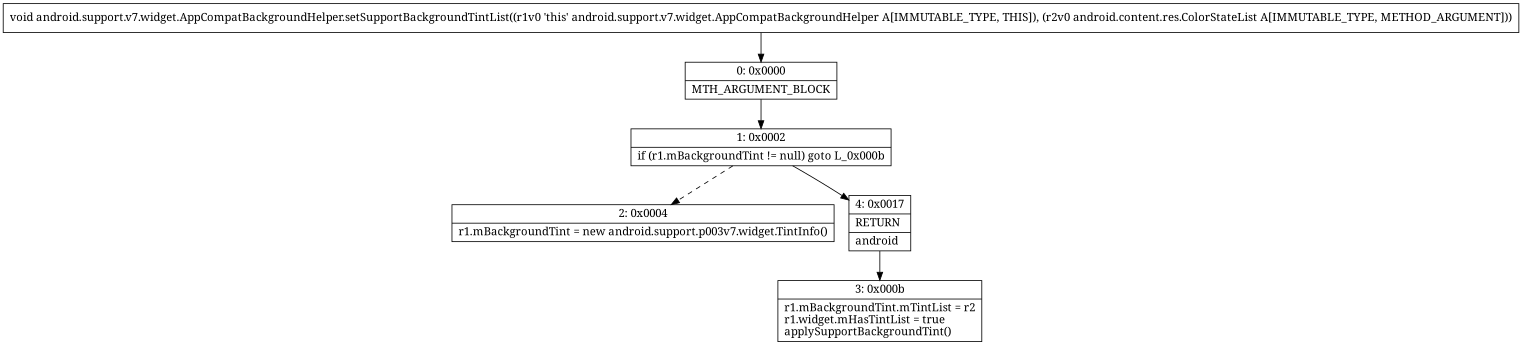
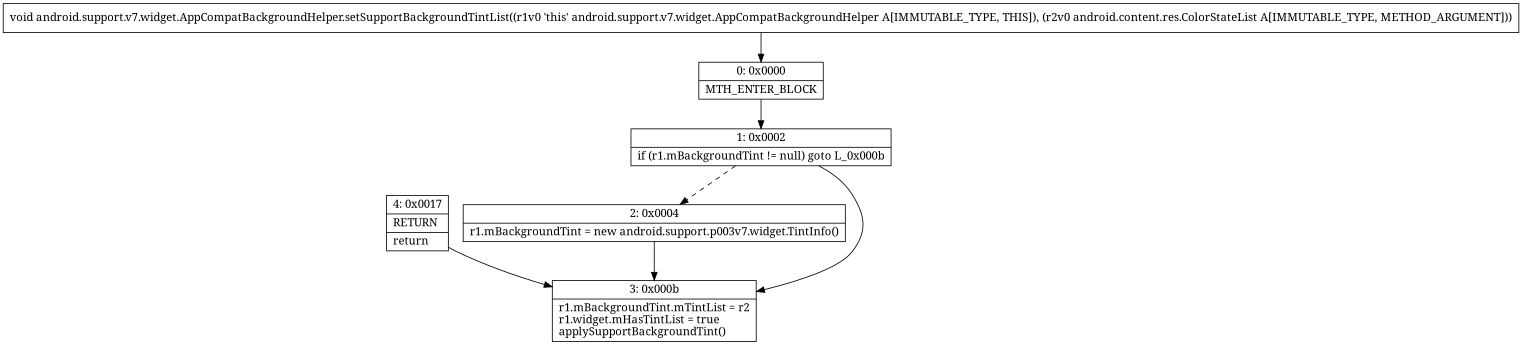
node "0: 0x0000": text "MTH_ARGUMENT_BLOCK" -> "MTH_ENTER_BLOCK"
edge "1: 0x0002" -> "4: 0x0017": now "1: 0x0002" -> "3: 0x000b"
node "4: 0x0017": text "android" -> "return"
edge "2: 0x0004" -> "3: 0x000b": added
